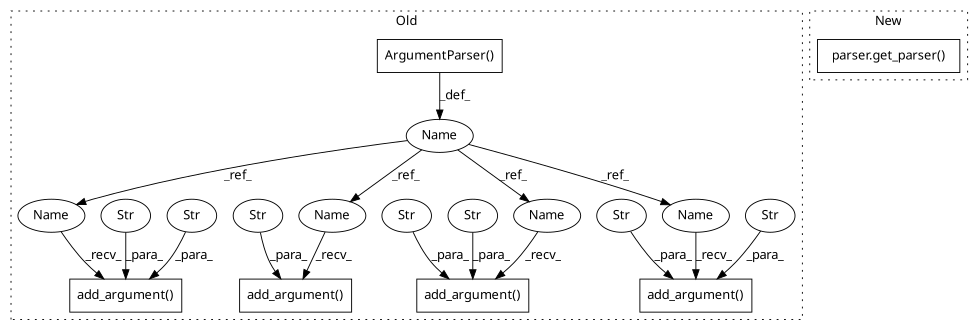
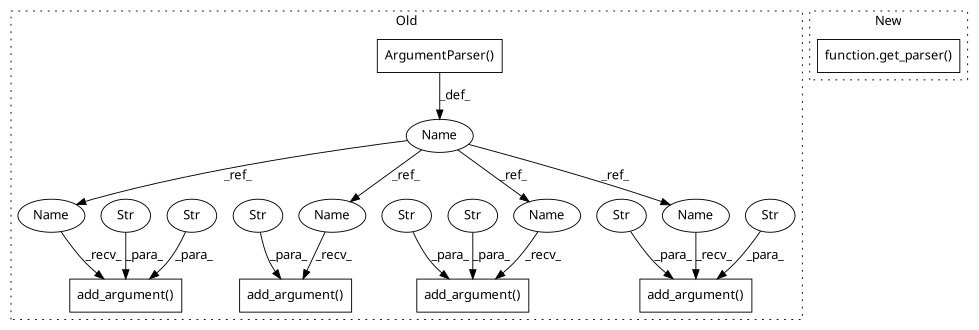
node "parser.get_parser()": label "parser.get_parser()" -> "function.get_parser()"
